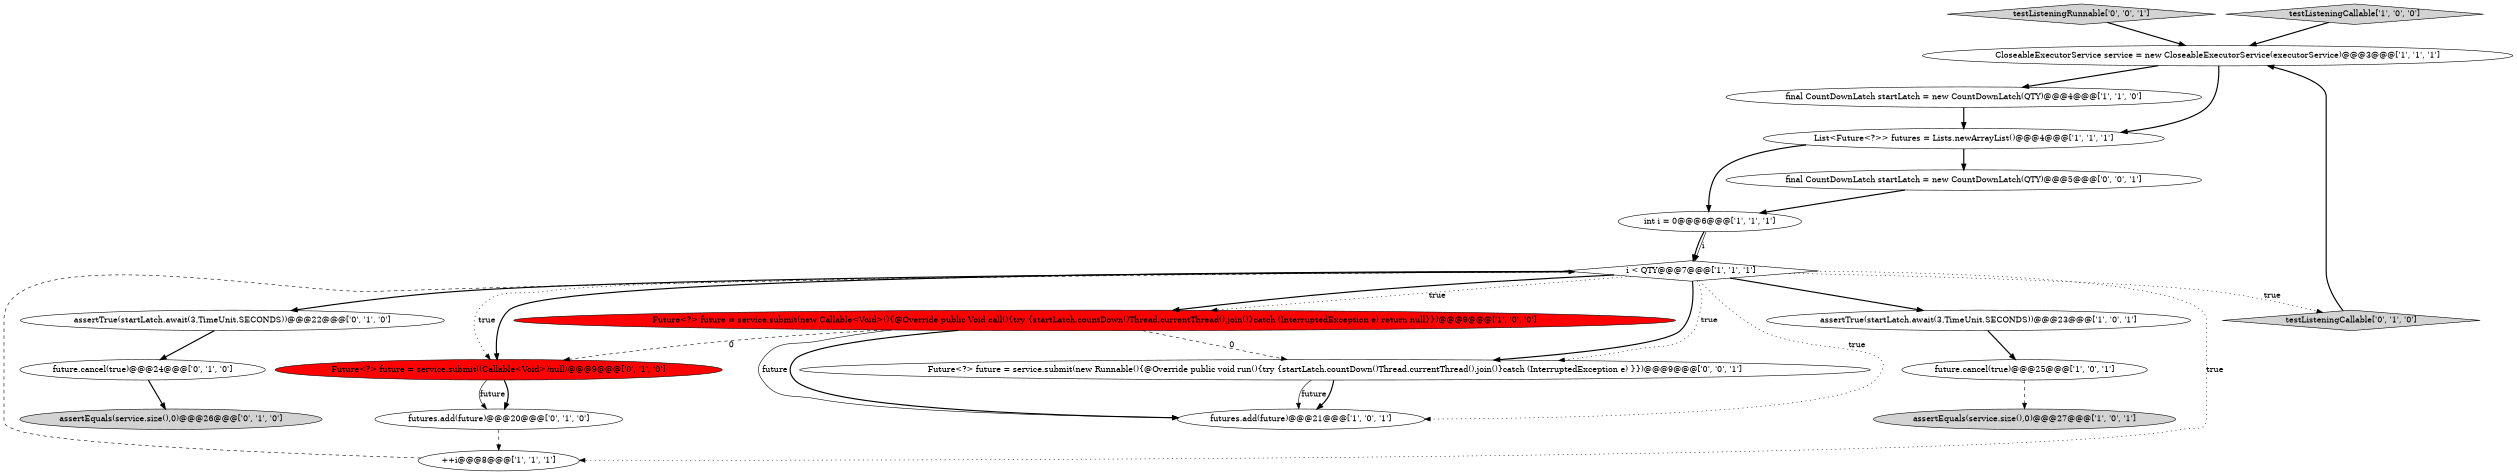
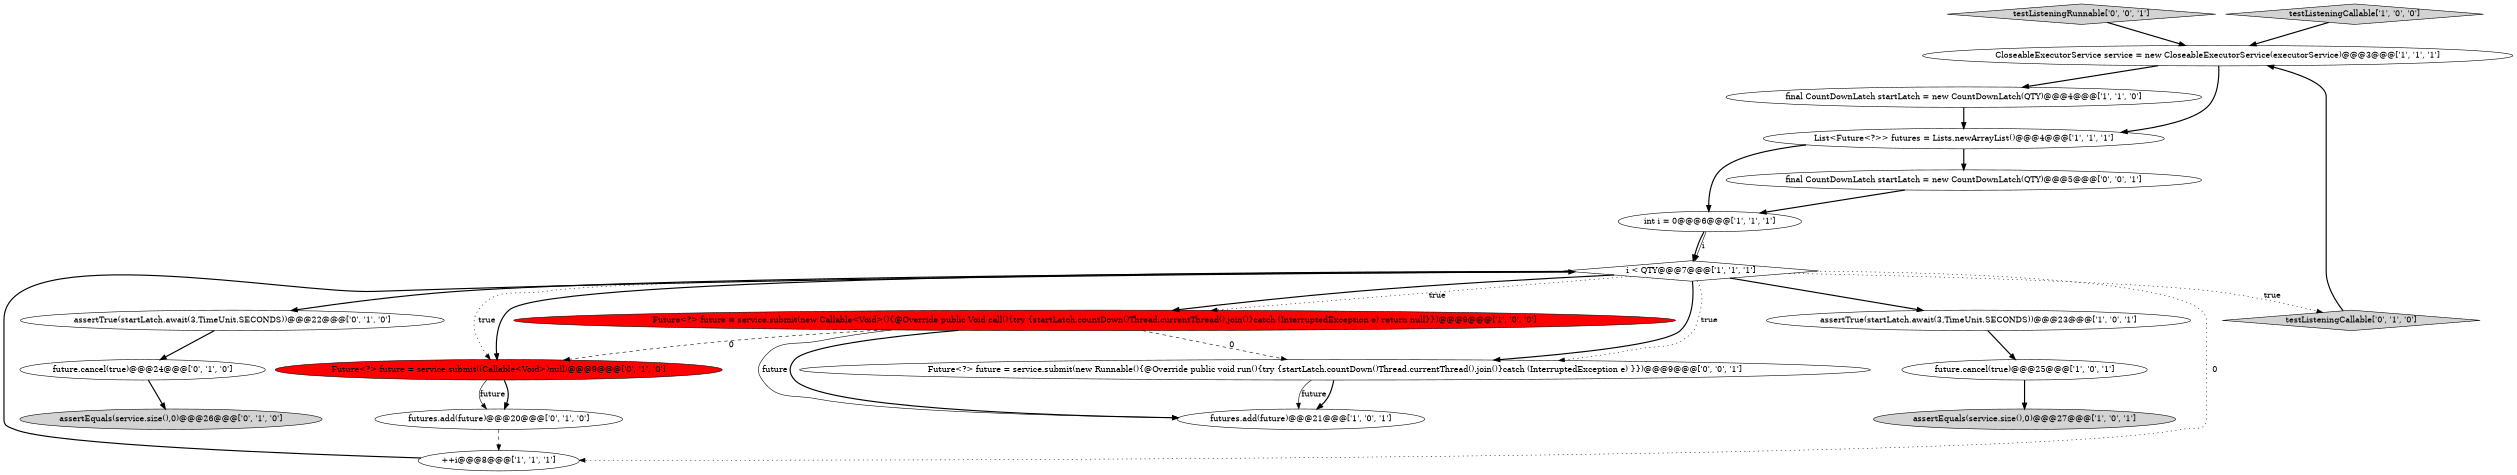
edge "++i@@@8@@@['1', '1', '1']" -> "i < QTY@@@7@@@['1', '1', '1']": style dashed -> bold
edge "i < QTY@@@7@@@['1', '1', '1']" -> "++i@@@8@@@['1', '1', '1']": label "true" -> "0"
edge "future.cancel(true)@@@25@@@['1', '0', '1']" -> "assertEquals(service.size(),0)@@@27@@@['1', '0', '1']": style dashed -> bold
edge "i < QTY@@@7@@@['1', '1', '1']" -> "futures.add(future)@@@21@@@['1', '0', '1']": removed, label "true"
